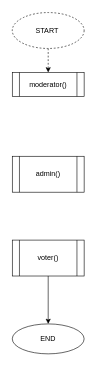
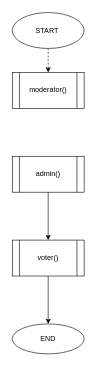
node "START": style dashed -> solid
node "moderator()": size 72x24 -> 72x36
edge "admin()" -> "voter()": added
